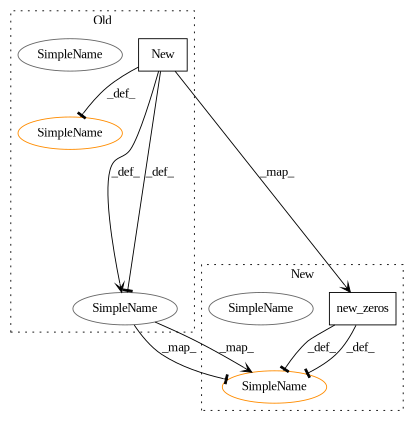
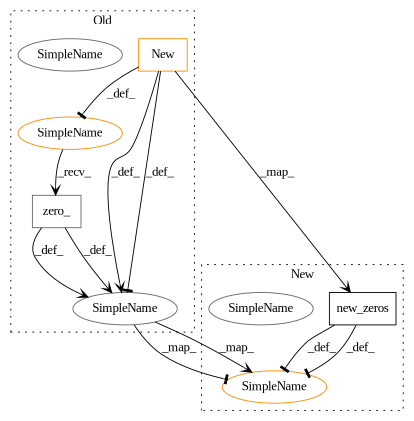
node "New": color black -> darkorange
node "zero_": added
